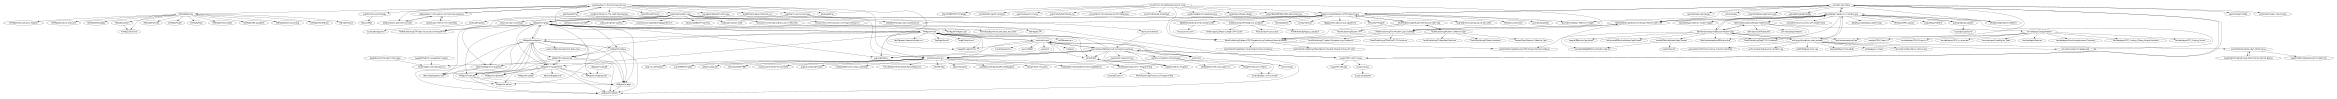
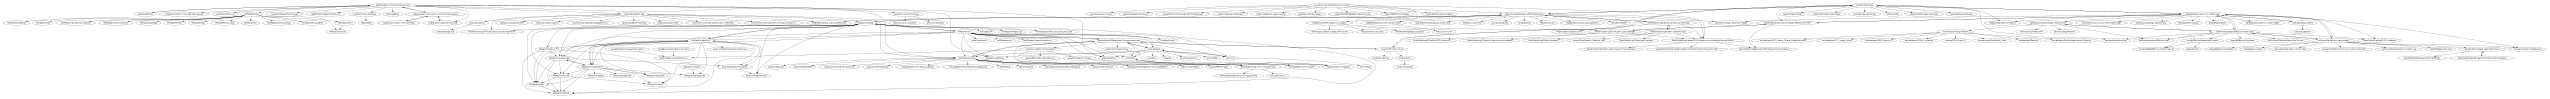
edge "rylev/rust-workshop" -> "gouravthakur39/beginners-C-program-examples": now "AllAlgorithms/c" -> "gouravthakur39/beginners-C-program-examples"
